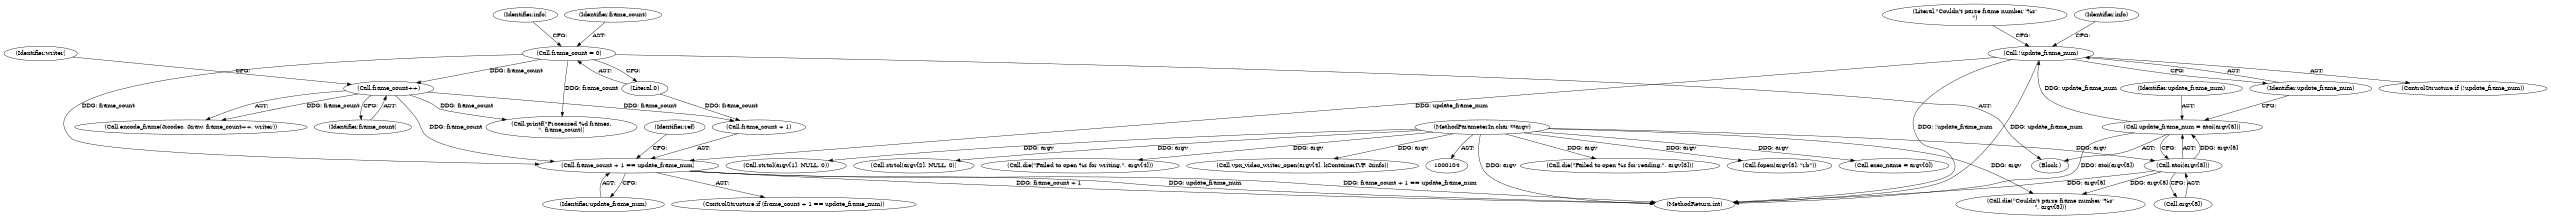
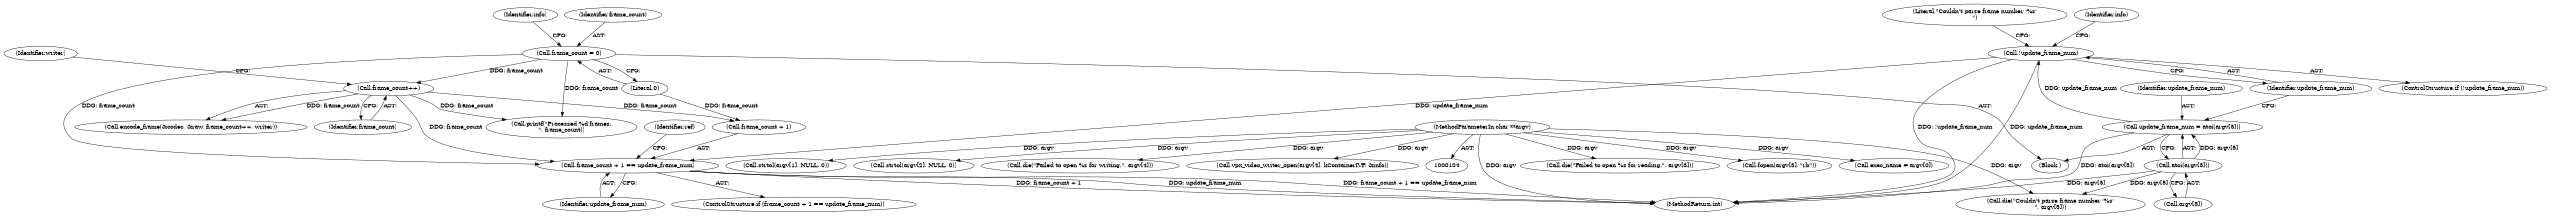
edge "(MethodParameterIn,char **argv)" -> "(Call,atoi(argv[5]))": removed, label "DDG: argv"
